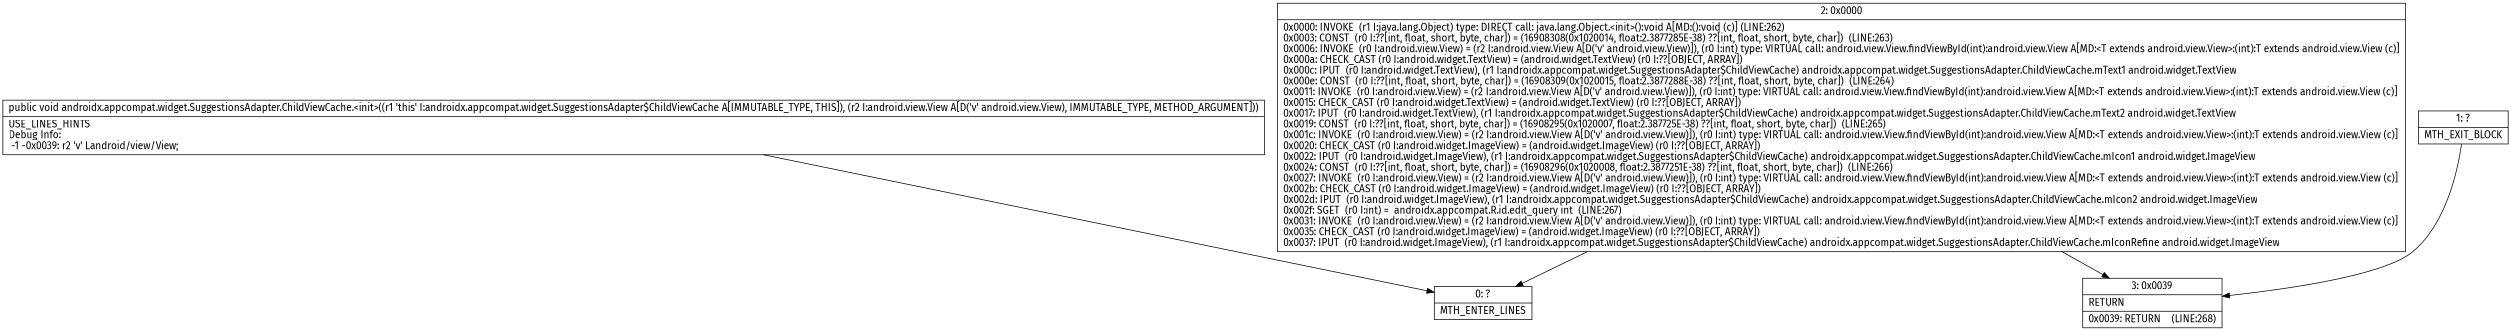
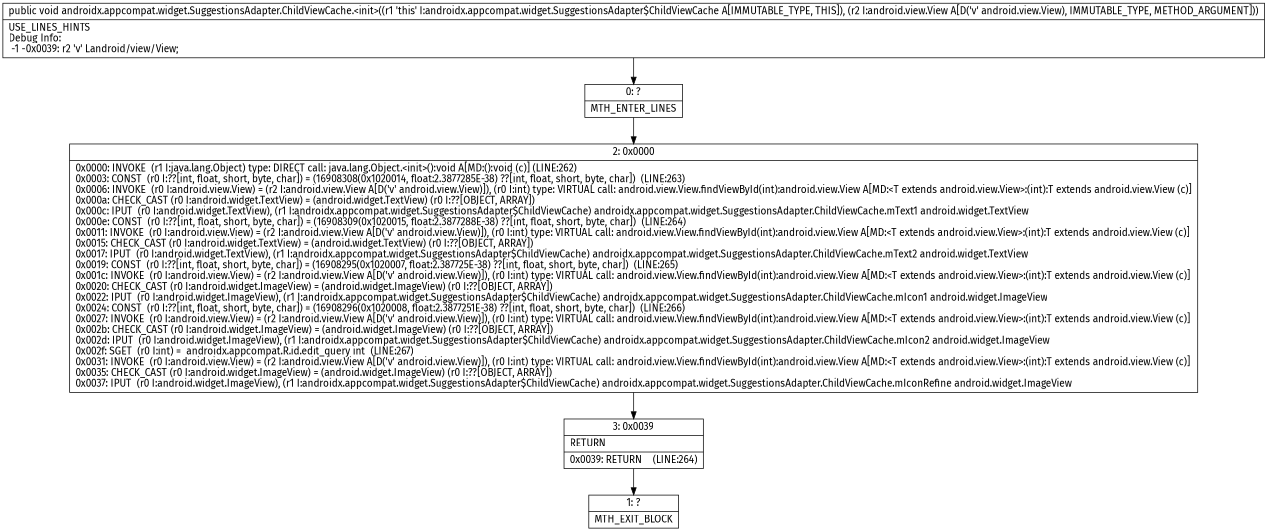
edge "1: ?" -> "3: 0x0039": reversed
edge "2: 0x0000" -> "0: ?": reversed
node "3: 0x0039": text "0x0039: RETURN    (LINE:268)" -> "0x0039: RETURN    (LINE:264)"
